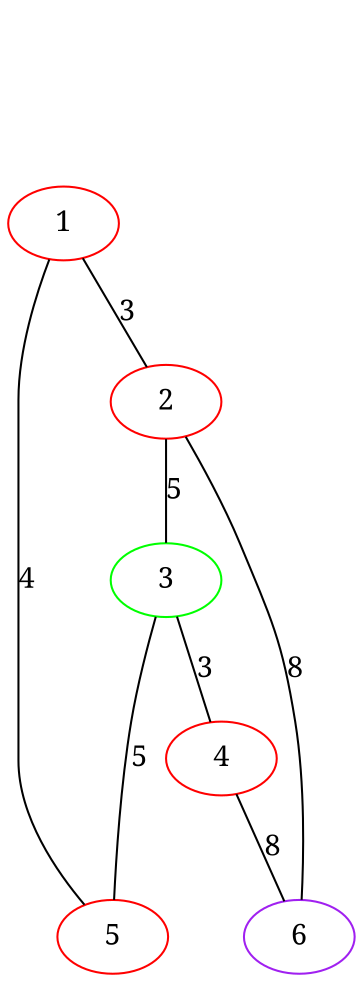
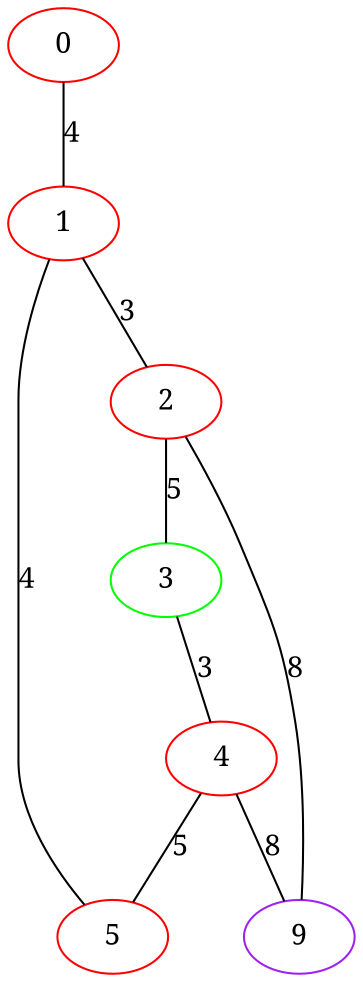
node "0": added
edge "3" -- "5": now "4" -- "5"
node "6": label "6" -> "9"
